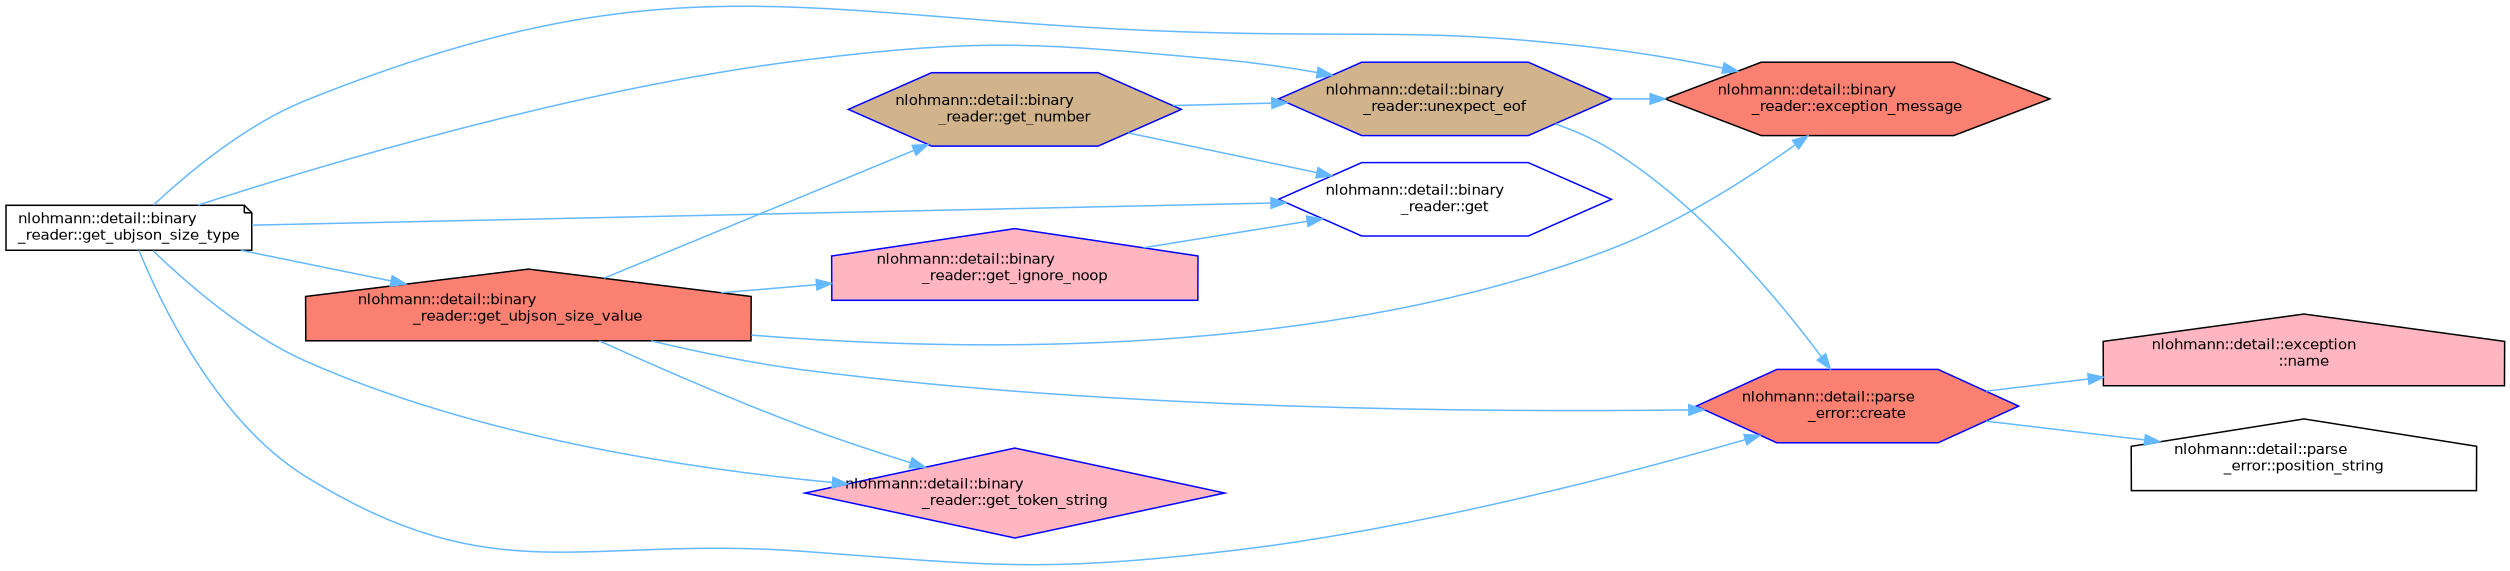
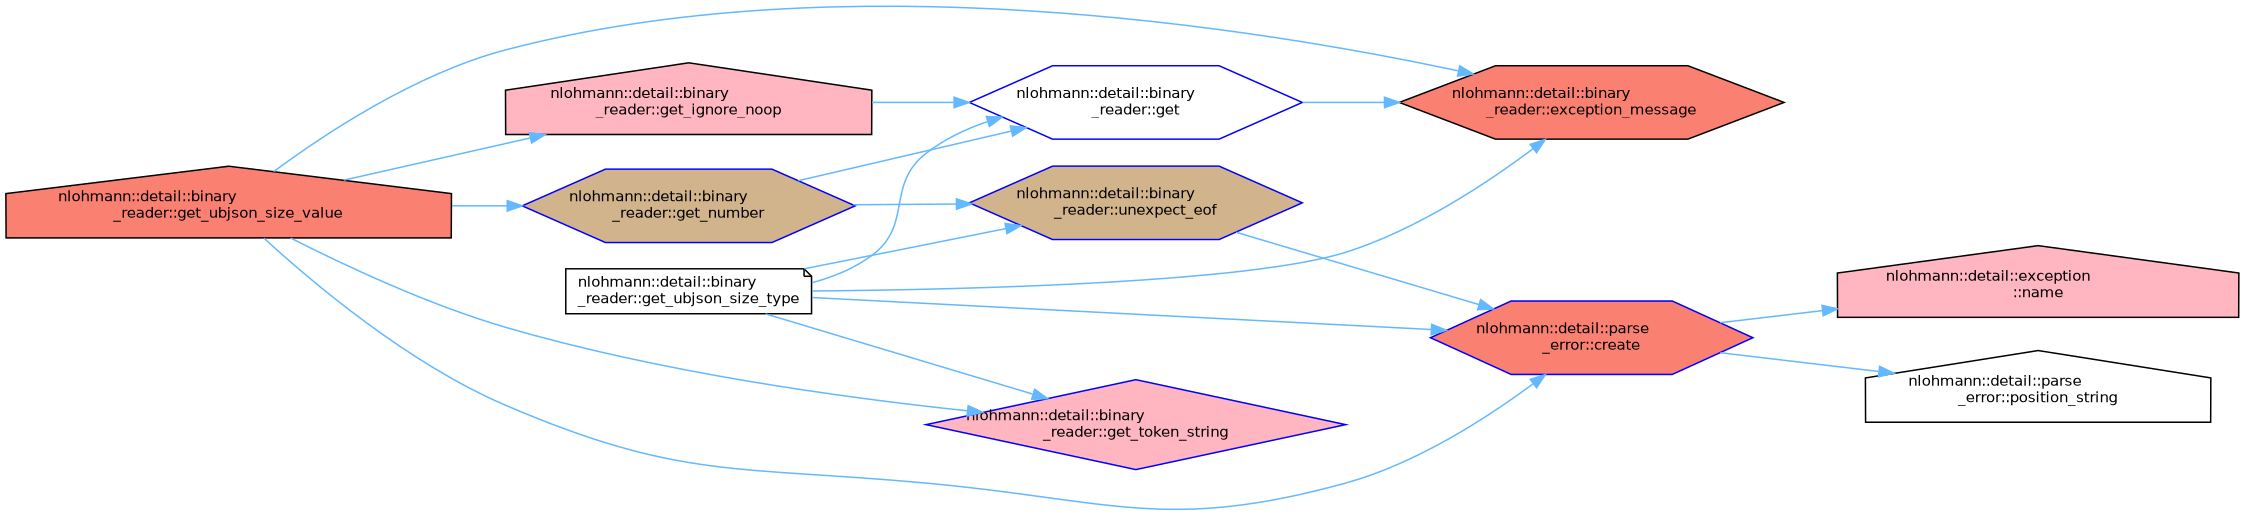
edge "nlohmann::detail::binary _reader::unexpect_eof" -> "nlohmann::detail::binary _reader::exception_message": now "nlohmann::detail::binary _reader::get" -> "nlohmann::detail::binary _reader::exception_message"
edge "nlohmann::detail::binary _reader::get_ubjson_size_type" -> "nlohmann::detail::binary _reader::get_ubjson_size_value": removed
node "nlohmann::detail::binary _reader::get_ignore_noop": color blue -> black
